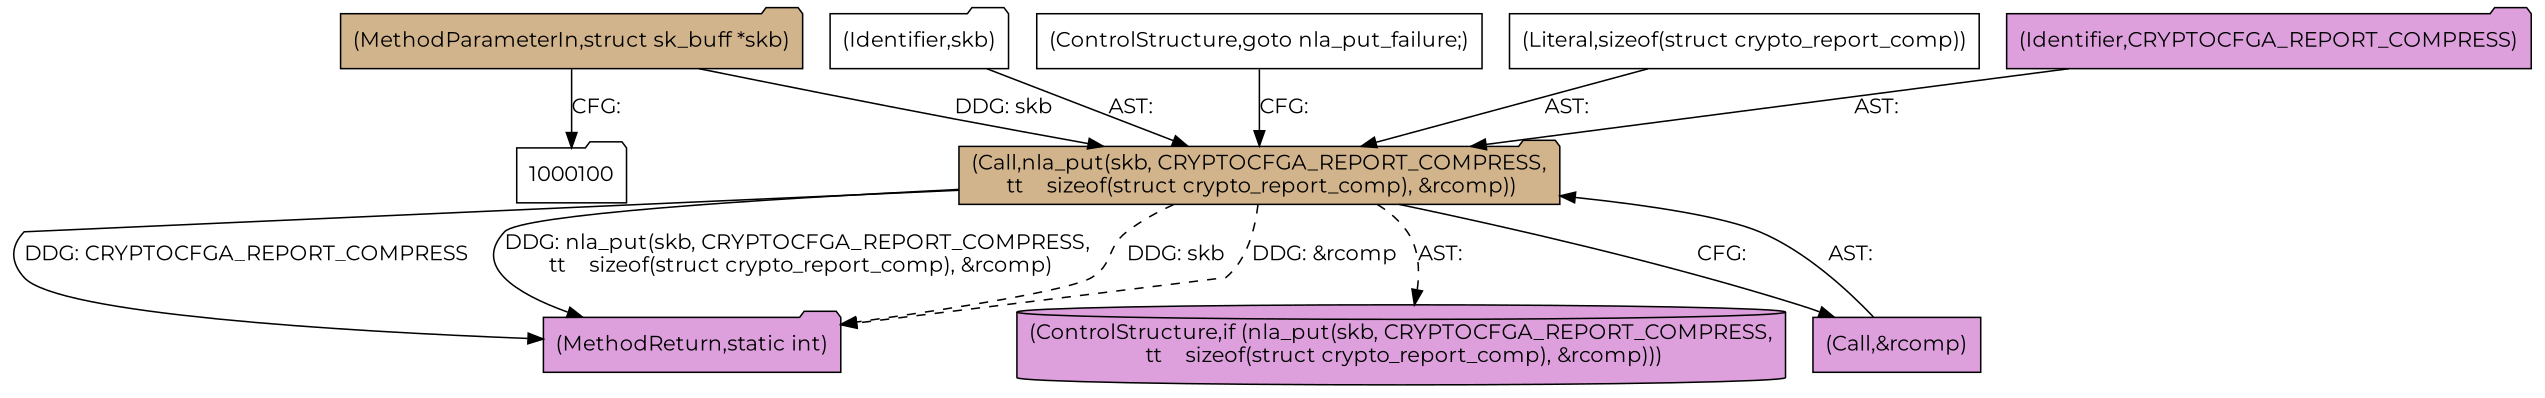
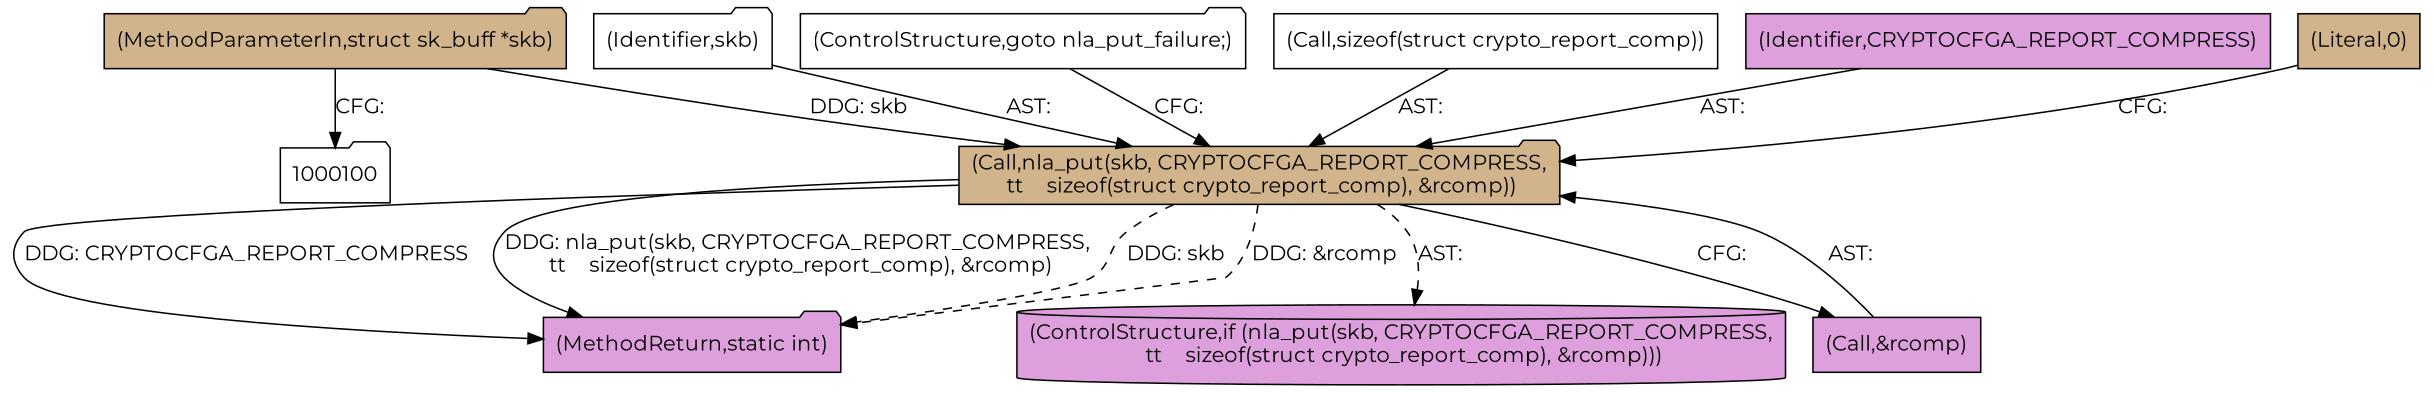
node "(ControlStructure,goto nla_put_failure;)": shape box -> folder
node "(Literal,sizeof(struct crypto_report_comp))": label "(Literal,sizeof(struct crypto_report_comp))" -> "(Call,sizeof(struct crypto_report_comp))"
node "(Identifier,CRYPTOCFGA_REPORT_COMPRESS)": shape folder -> box
node "(Literal,0)": added
